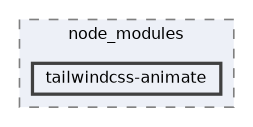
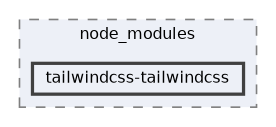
node "tailwindcss-animate": label "tailwindcss-animate" -> "tailwindcss-tailwindcss"
